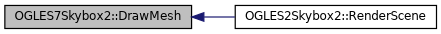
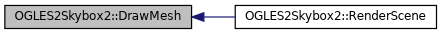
node "OGLES7Skybox2::DrawMesh": label "OGLES7Skybox2::DrawMesh" -> "OGLES2Skybox2::DrawMesh"
